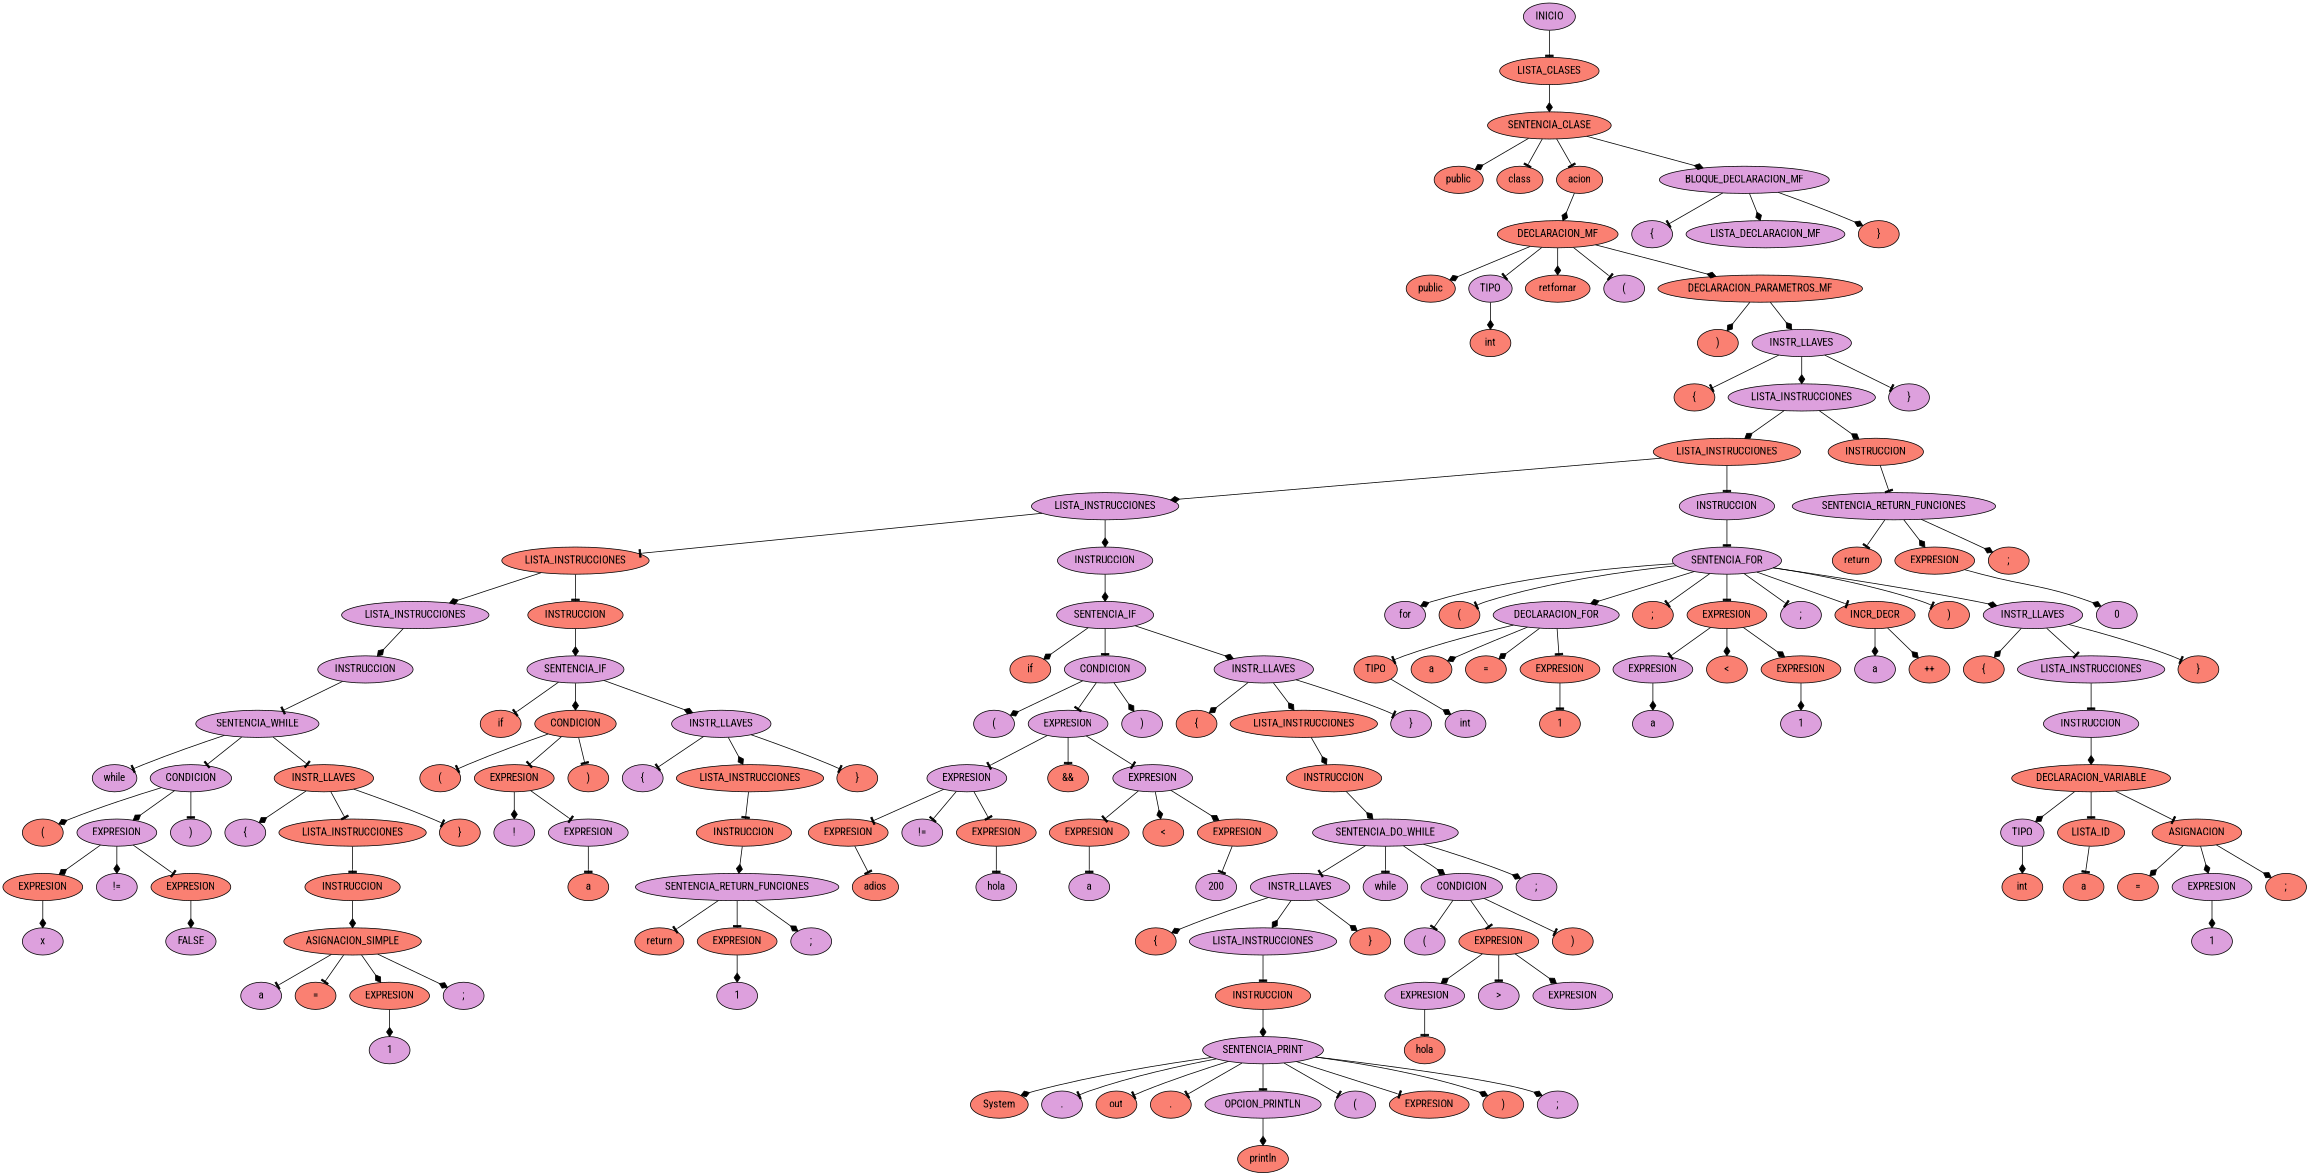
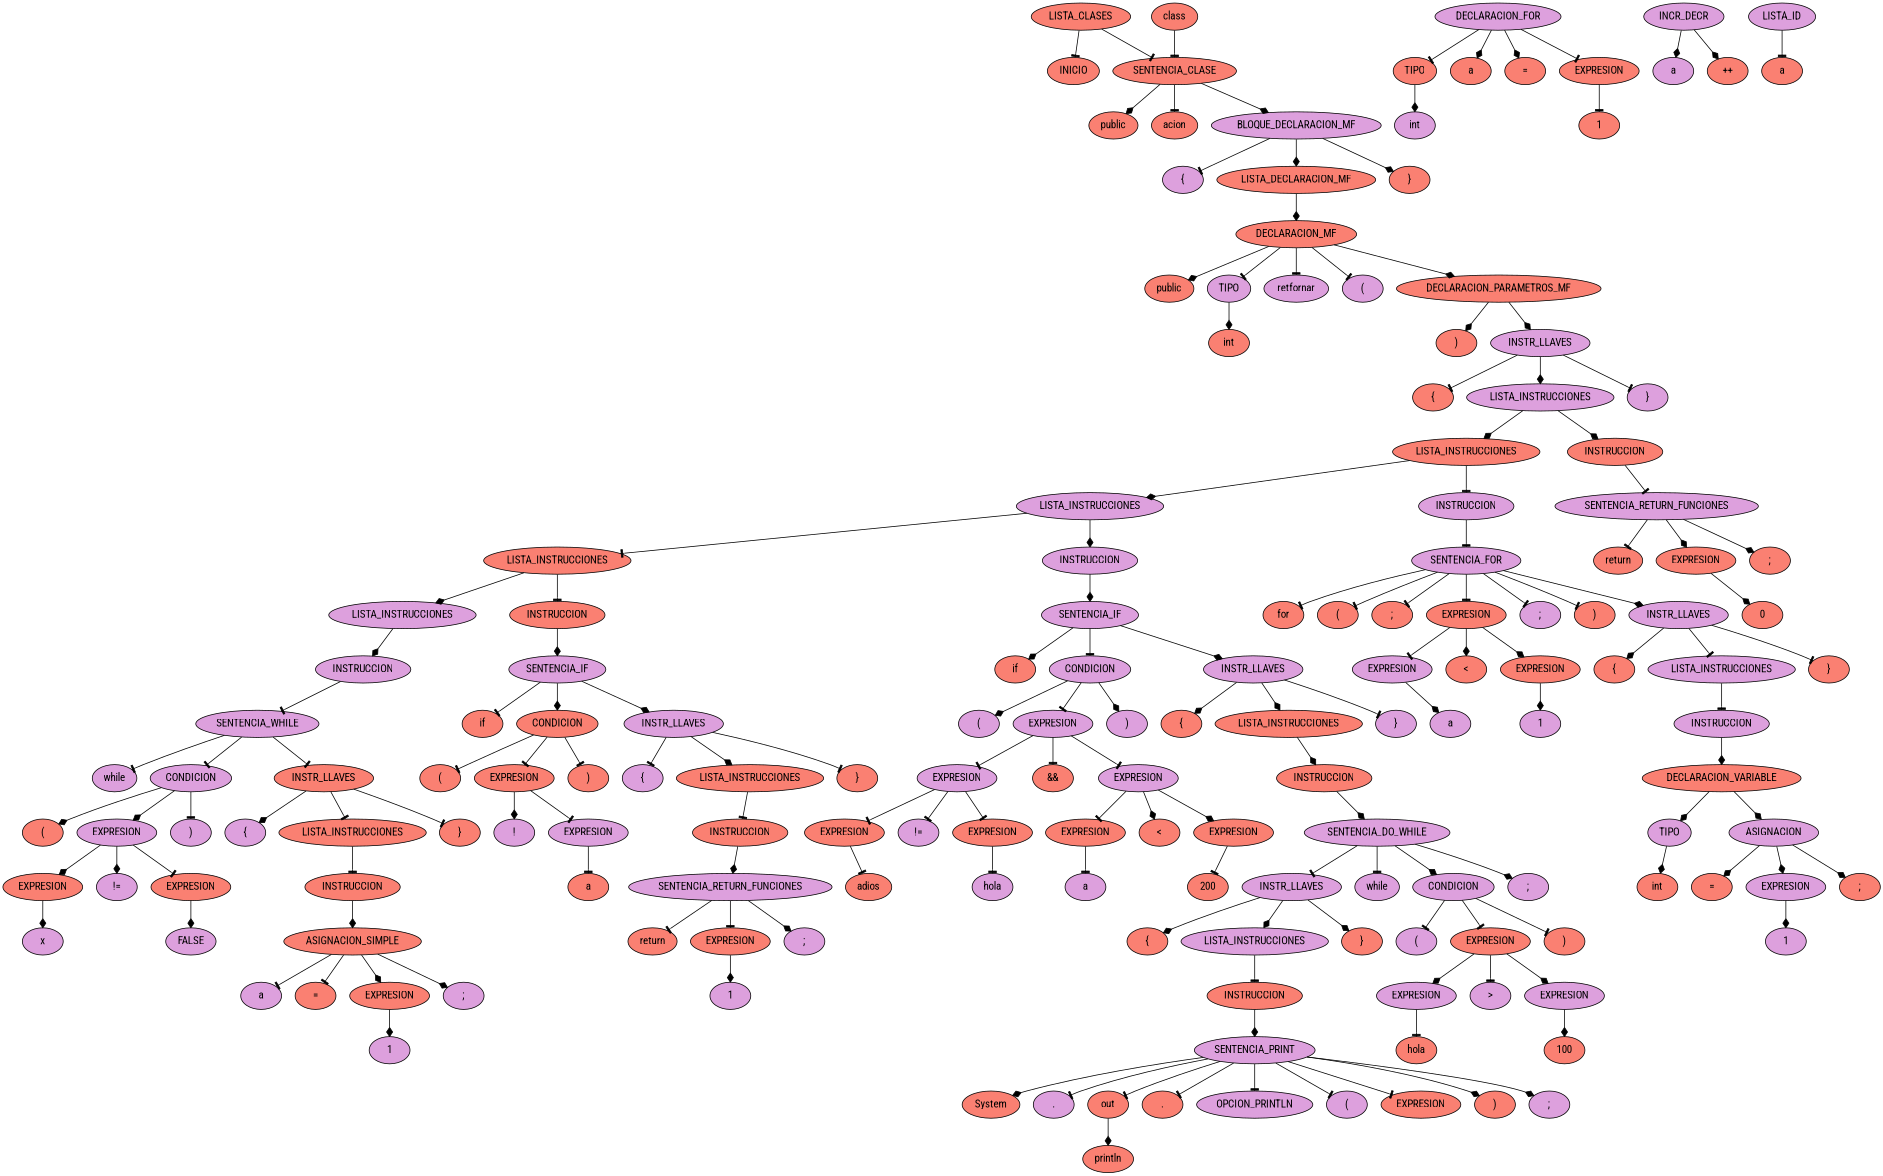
node "INICIO": fillcolor plum -> salmon
edge "INICIO" -> "LISTA_CLASES": reversed
edge "LISTA_CLASES" -> "SENTENCIA_CLASE": arrowhead diamond -> tee
edge "SENTENCIA_CLASE" -> "class": reversed
edge "acion" -> "DECLARACION_MF": now "LISTA_DECLARACION_MF" -> "DECLARACION_MF"
node "LISTA_DECLARACION_MF": fillcolor plum -> salmon
edge "DECLARACION_MF" -> "retfornar": arrowhead diamond -> tee
node "retfornar": fillcolor salmon -> plum
edge "SENTENCIA_FOR" -> "for": arrowhead diamond -> tee
edge "SENTENCIA_FOR" -> "DECLARACION_FOR": removed
edge "SENTENCIA_FOR" -> "INCR_DECR": removed
node "for": fillcolor plum -> salmon
node "INCR_DECR": fillcolor salmon -> plum
node "0": fillcolor plum -> salmon
edge "DECLARACION_VARIABLE" -> "LISTA_ID": removed
edge "DECLARACION_VARIABLE" -> "ASIGNACION": arrowhead tee -> diamond
node "LISTA_ID": fillcolor salmon -> plum
node "ASIGNACION": fillcolor salmon -> plum
node "200": fillcolor plum -> salmon
node "100": added
edge "OPCION_PRINTLN" -> "println": now "out" -> "println"
